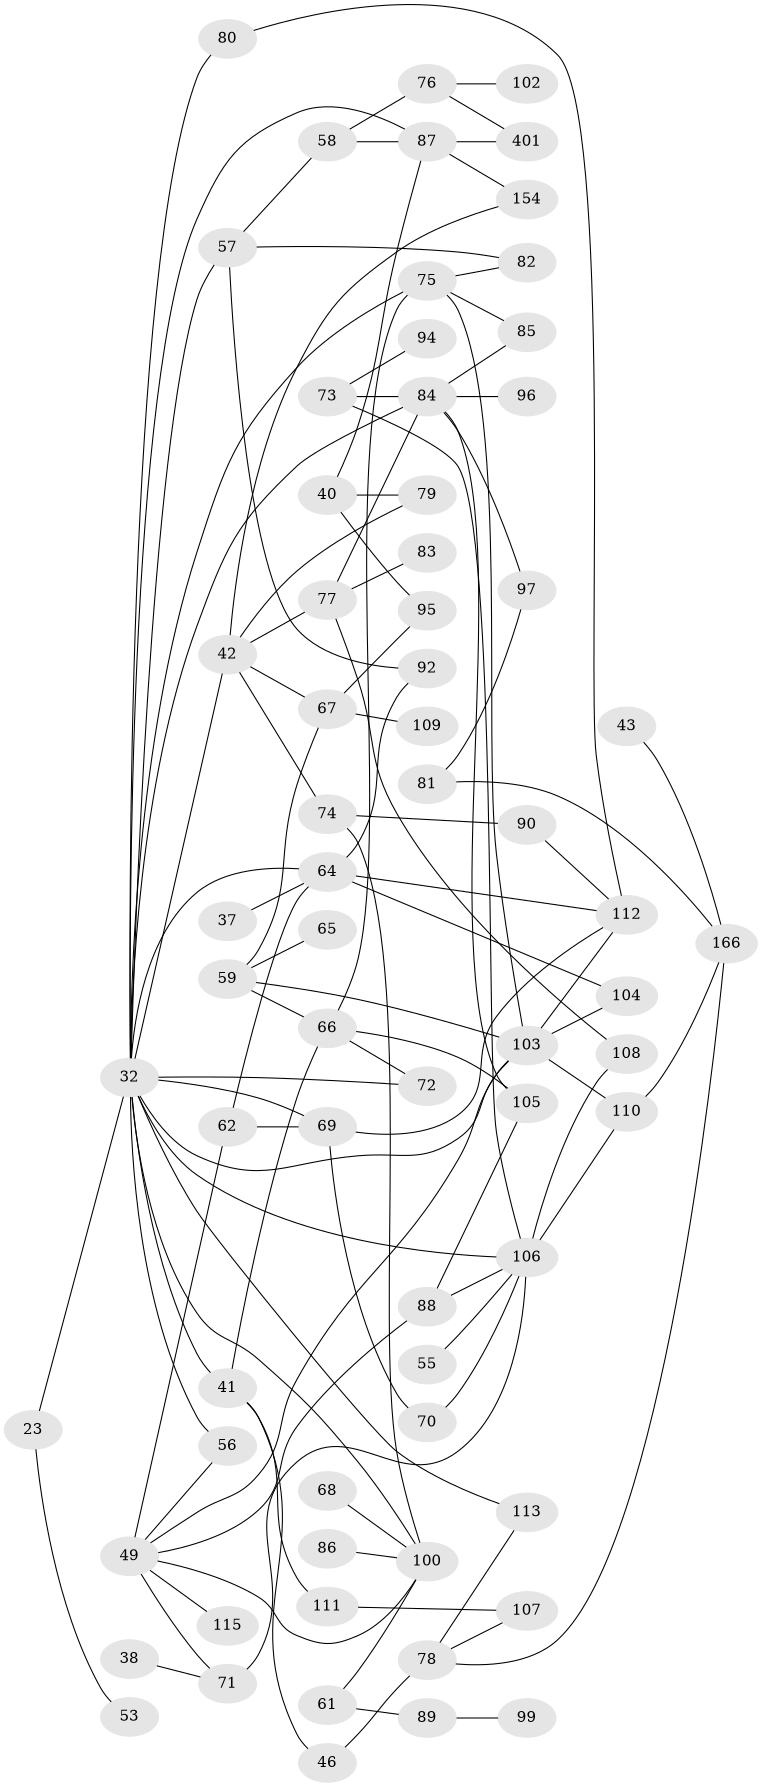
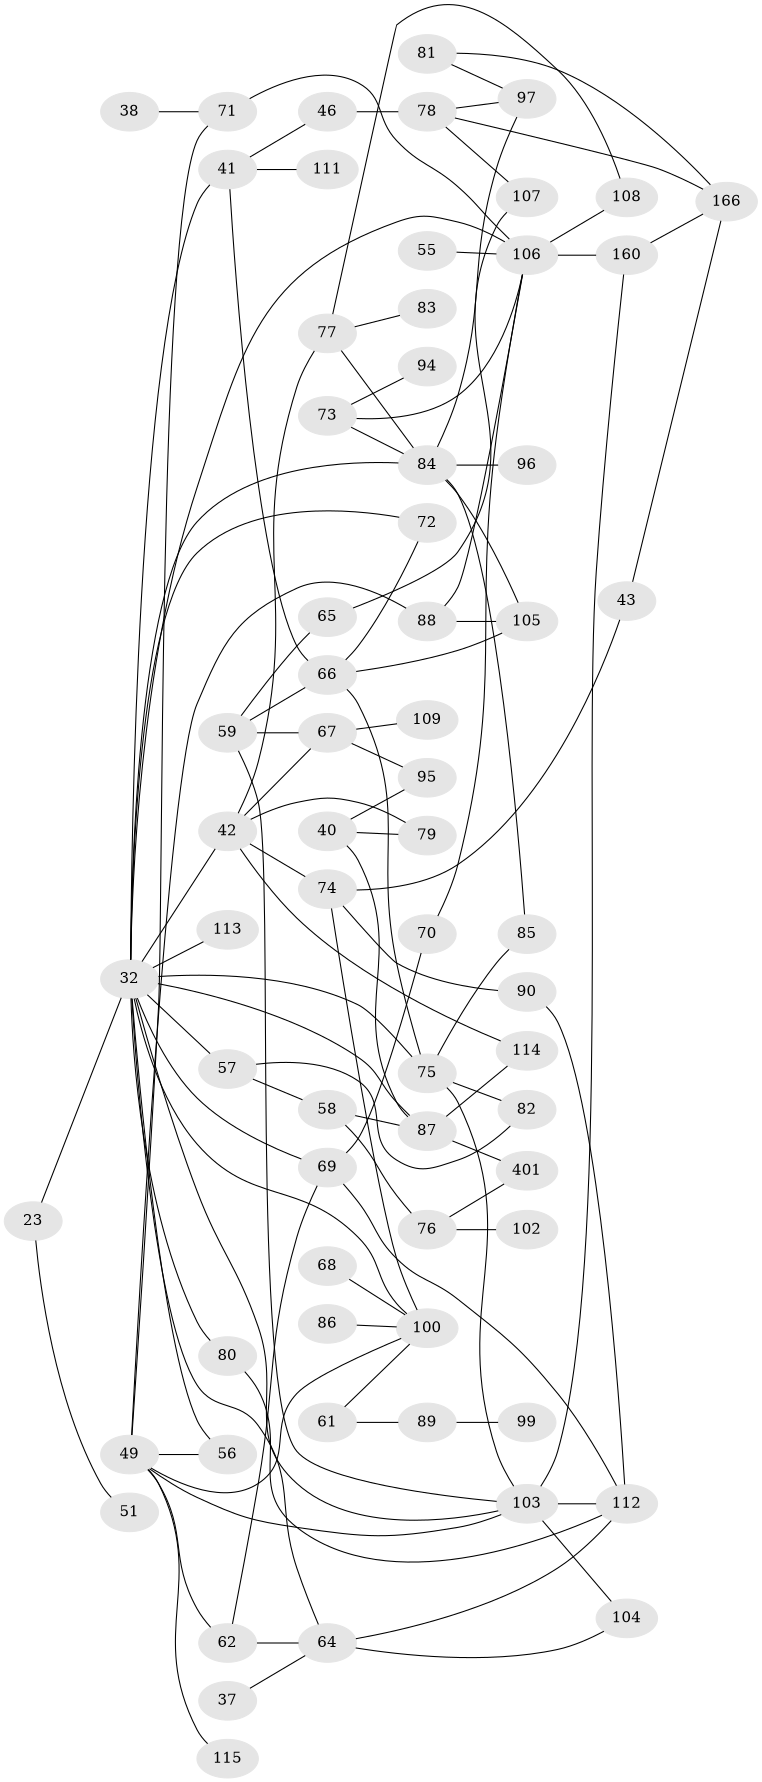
node "154": label "154" -> "114"
node "92": removed
edge "43" -- "74": added
node "110": label "110" -> "160"
edge "113" -- "78": now "97" -- "78"
edge "111" -- "107": now "65" -- "107"
node "53": label "53" -> "51"
